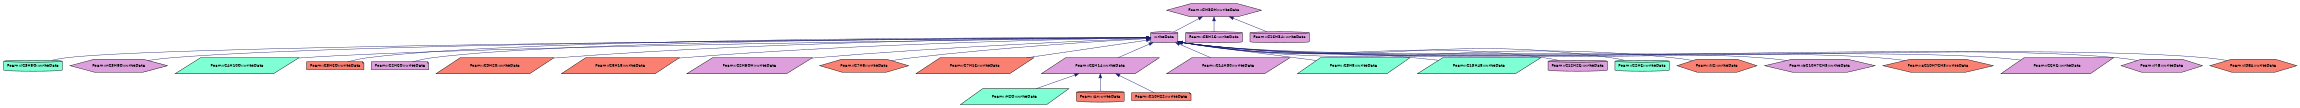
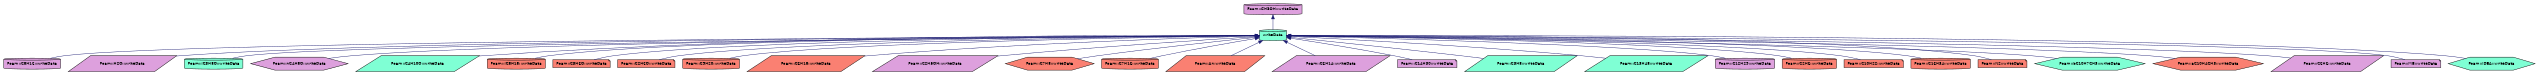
node "Foam::CH3OH::writeData": shape hexagon -> cylinder
edge "Foam::C16H34::writeData" -> "Foam::CH3OH::writeData": now "Foam::C16H34::writeData" -> "writeData"
edge "Foam::C8H16::writeData" -> "Foam::CH3OH::writeData": now "Foam::C8H16::writeData" -> "writeData"
node "writeData": fillcolor plum -> aquamarine
node "Foam::C16H34::writeData": fillcolor plum -> salmon
node "Foam::IC8H18::writeData": added
node "Foam::nC3H8O::writeData": label "Foam::nC3H8O::writeData" -> "Foam::nC4H8O::writeData"
node "Foam::C2H6O::writeData": fillcolor plum -> salmon
node "Foam::C9H20::writeData": shape parallelogram -> cylinder
node "Foam::C8H18::writeData": label "Foam::C8H18::writeData" -> "Foam::C6H18::writeData"
node "Foam::C7H16::writeData": shape parallelogram -> cylinder
node "Foam::C14H30::writeData": shape parallelogram -> note
node "Foam::C12H26::writeData": label "Foam::C12H26::writeData" -> "Foam::C12H29::writeData"
node "Foam::C2H6::writeData": fillcolor aquamarine -> salmon
node "Foam::N2::writeData": shape hexagon -> note
node "Foam::bC10H7CH3::writeData": fillcolor plum -> aquamarine
node "Foam::aC10H7CH3::writeData": label "Foam::aC10H7CH3::writeData" -> "Foam::aC10H4CH3::writeData"
node "Foam::MB::writeData": shape hexagon -> note
node "Foam::IDEA::writeData": fillcolor salmon -> aquamarine
edge "Foam::H2O::writeData" -> "Foam::C6H14::writeData": now "Foam::H2O::writeData" -> "writeData"
edge "Foam::Ar::writeData" -> "Foam::C6H14::writeData": now "Foam::Ar::writeData" -> "writeData"
edge "Foam::C10H22::writeData" -> "Foam::C6H14::writeData": now "Foam::C10H22::writeData" -> "writeData"
node "Foam::H2O::writeData": fillcolor aquamarine -> plum
node "Foam::Ar::writeData": shape cylinder -> parallelogram
